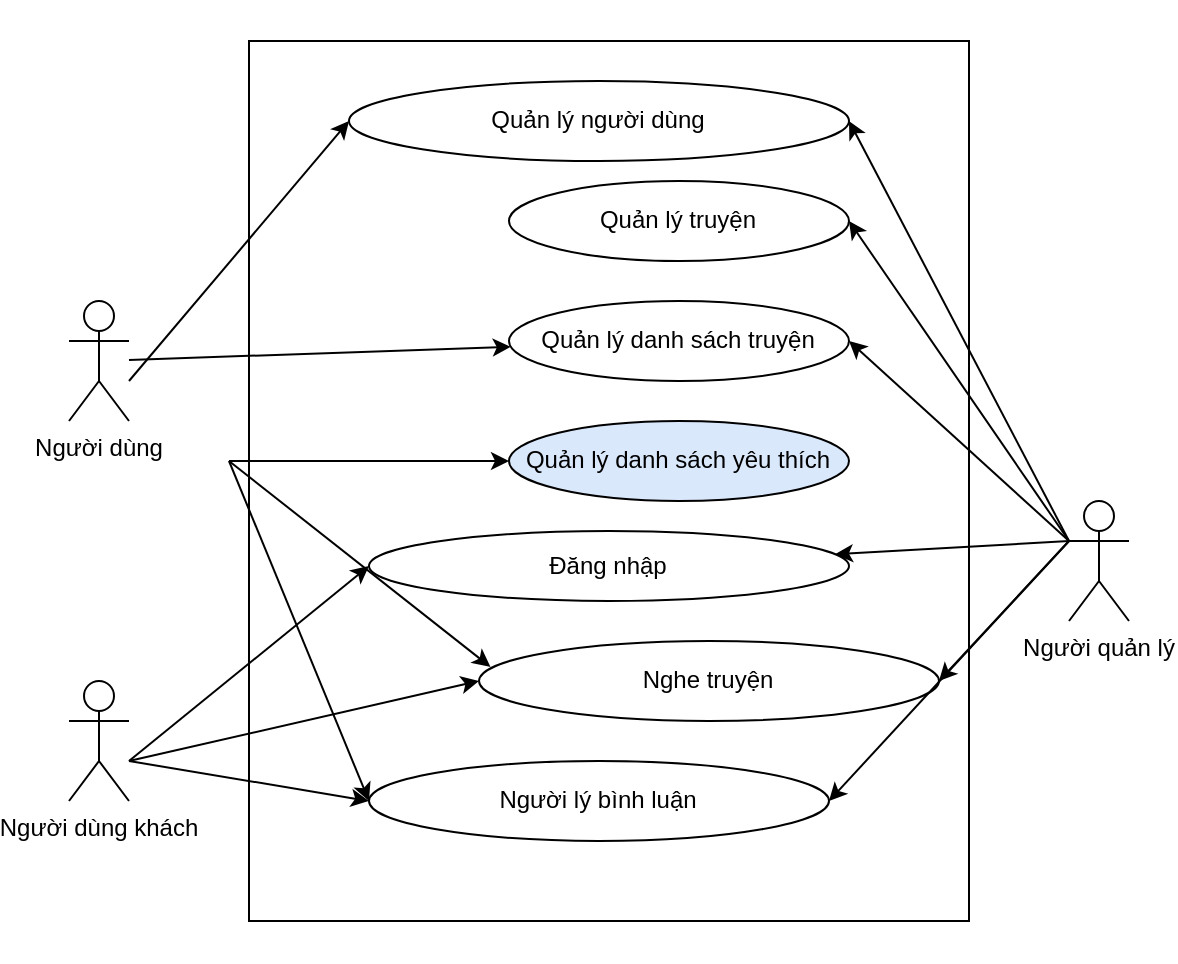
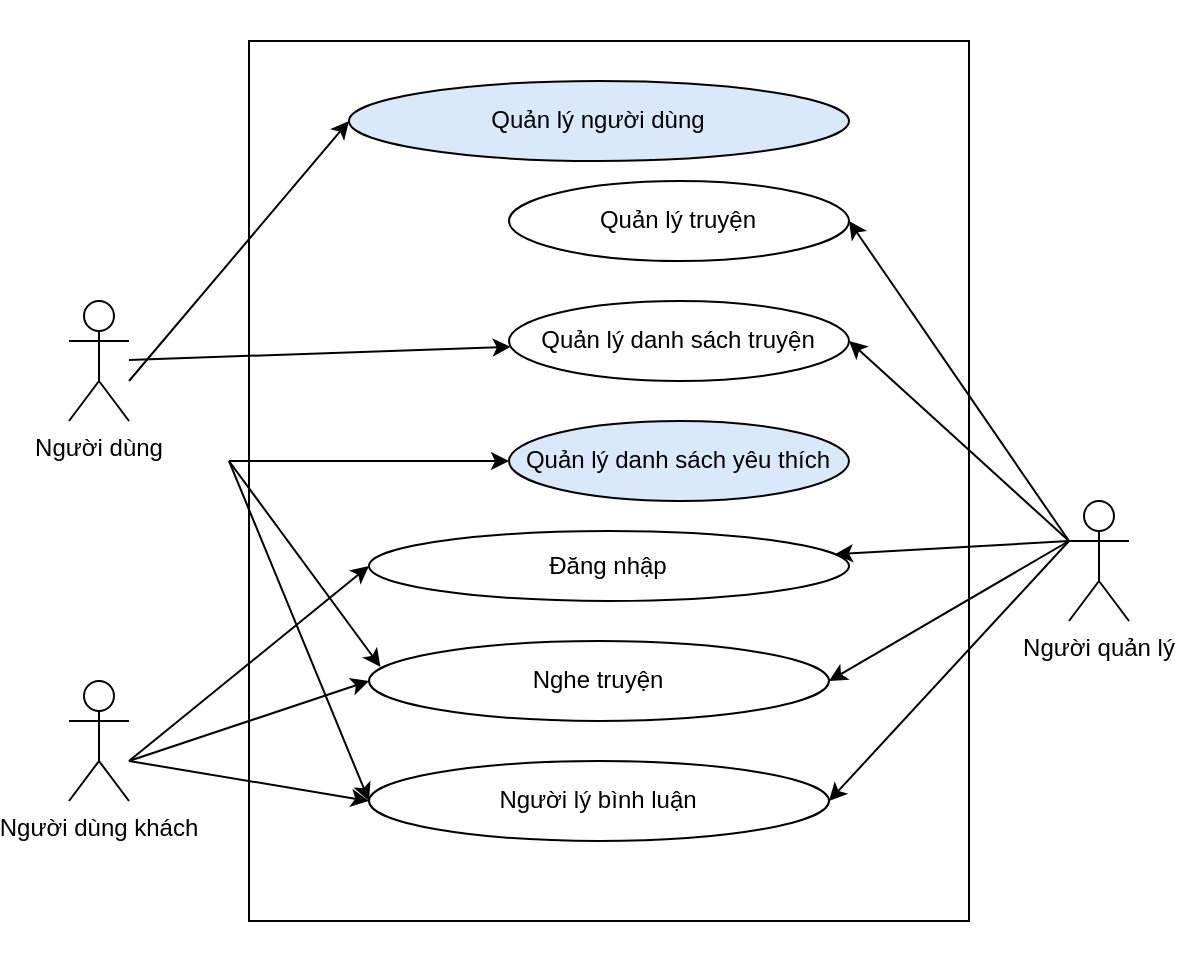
node "Quản lý người dùng": fillcolor #ffffff -> #dae8fc
edge "Người quản lý" -> "Quản lý người dùng": removed
node "Nghe truyện": moved (709, 681) -> (599, 681)
